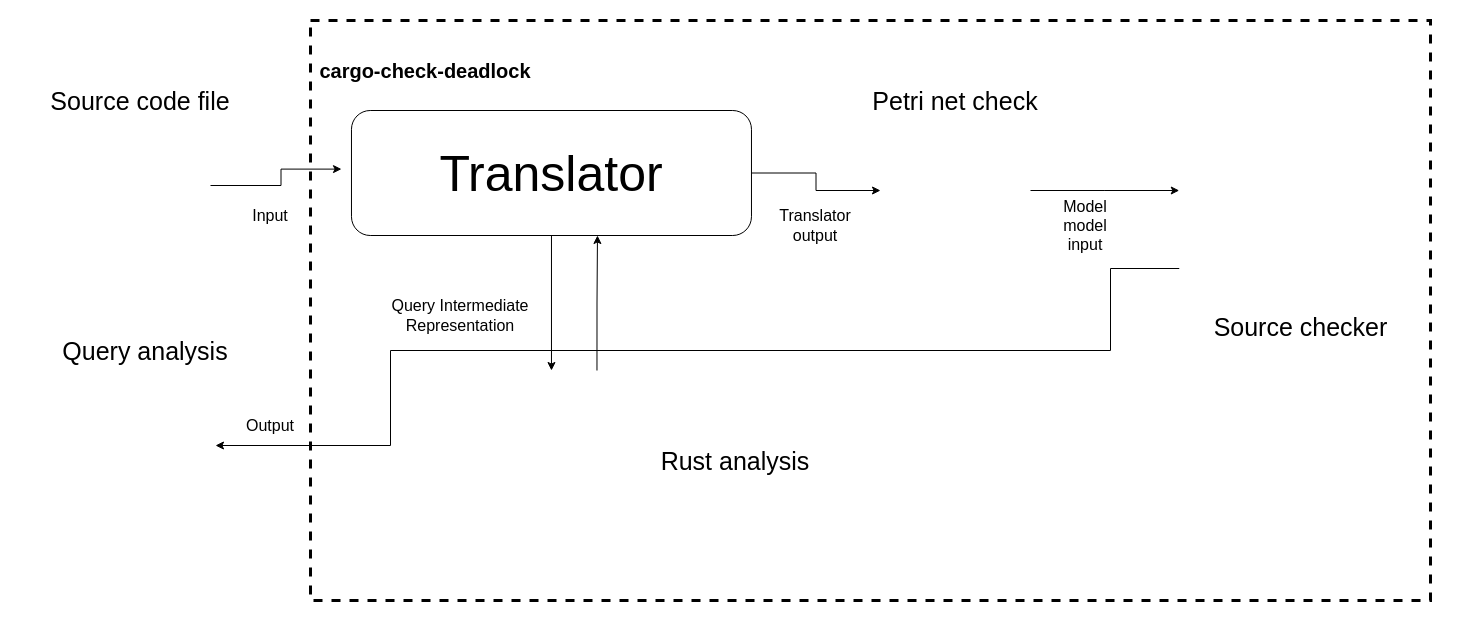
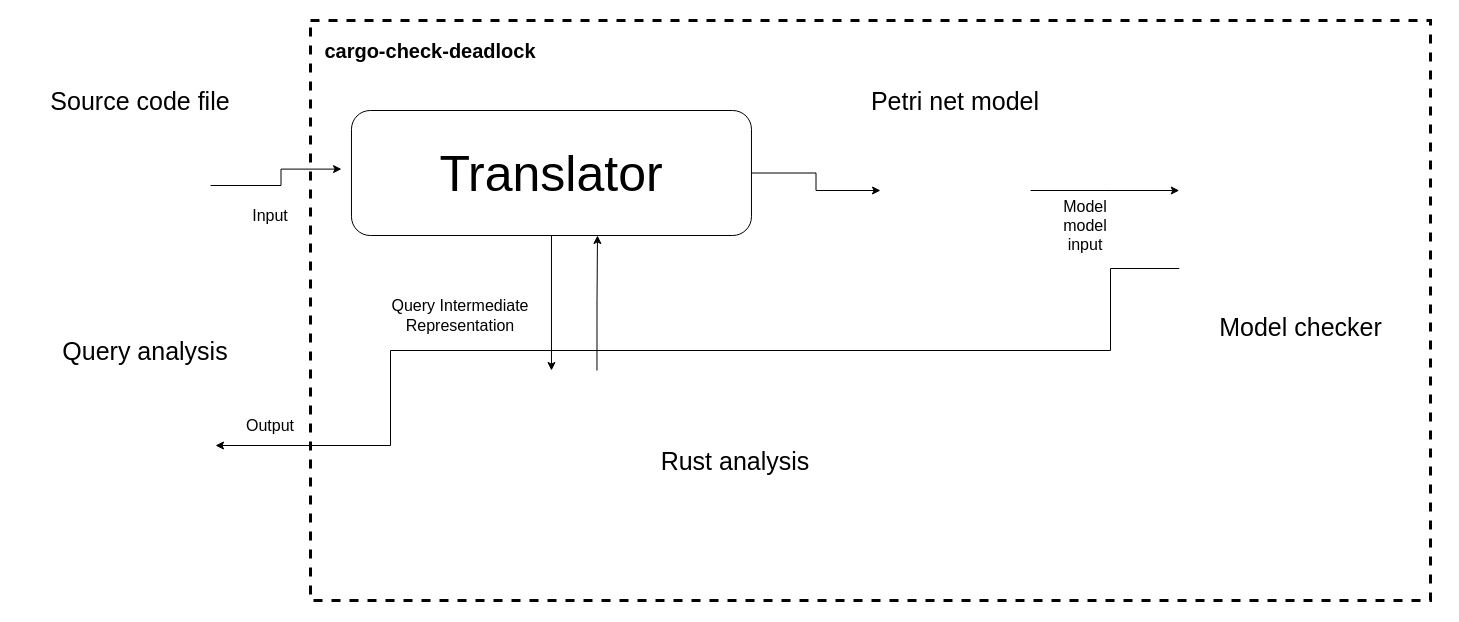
node "cargo-check-deadlock": moved (426, 71) -> (431, 51)
node "Petri net check": label "Petri net check" -> "Petri net model"
node "Translator output": removed
node "Source checker": label "Source checker" -> "Model checker"
